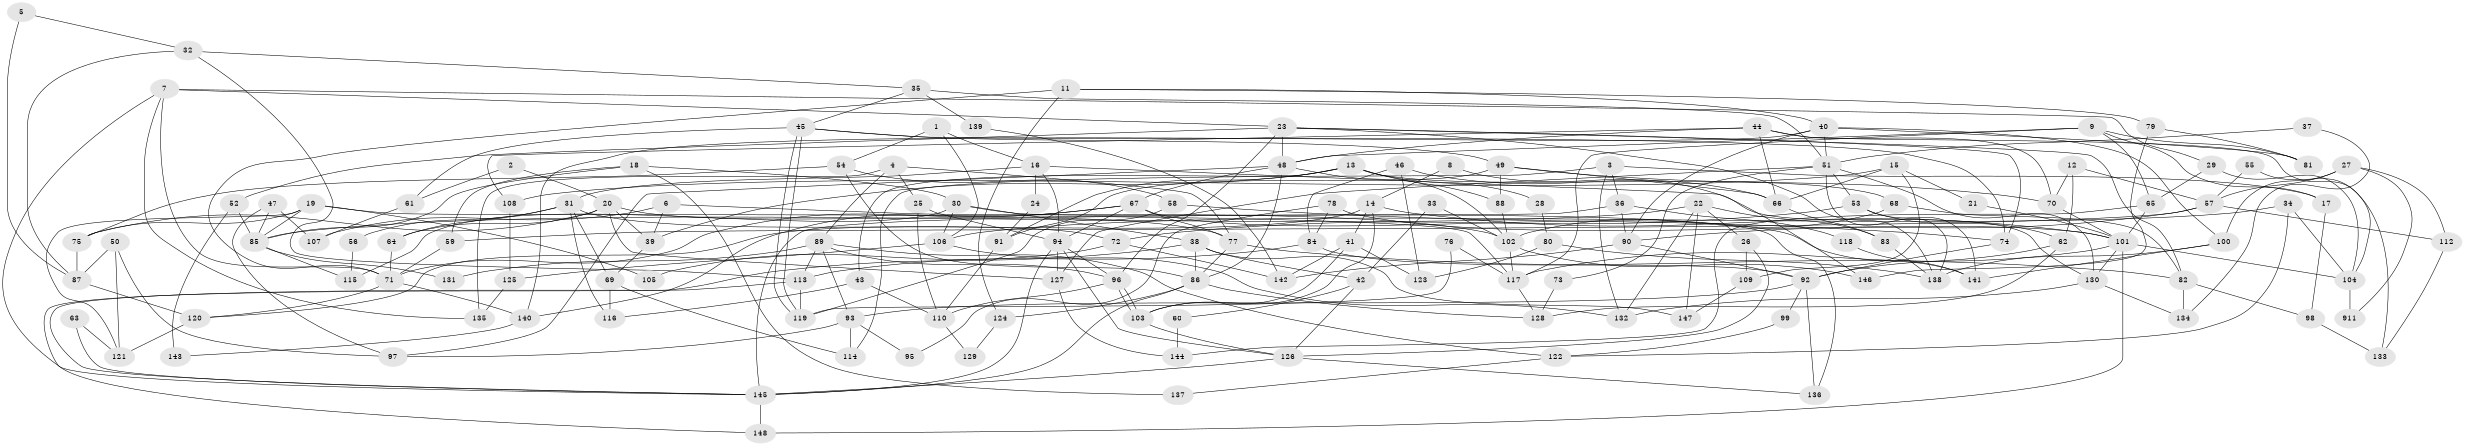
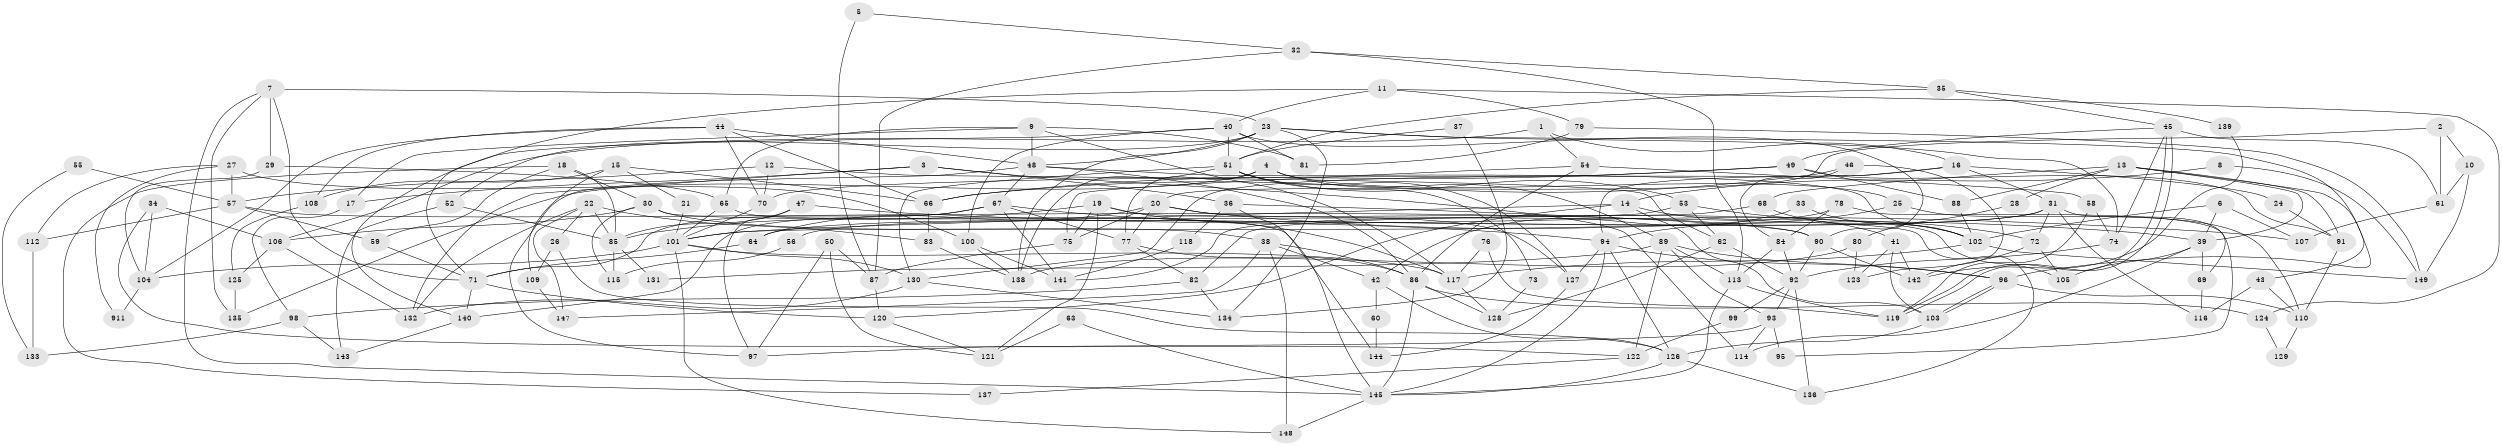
edge "23" -- "82": now "23" -- "134"
node "10": added
edge "39" -- "105": added
node "146": label "146" -> "149"
edge "69" -- "114": now "39" -- "114"
edge "98" -- "143": added
